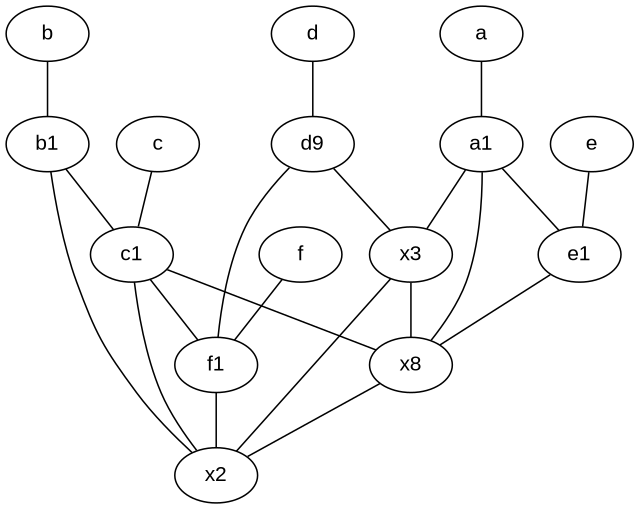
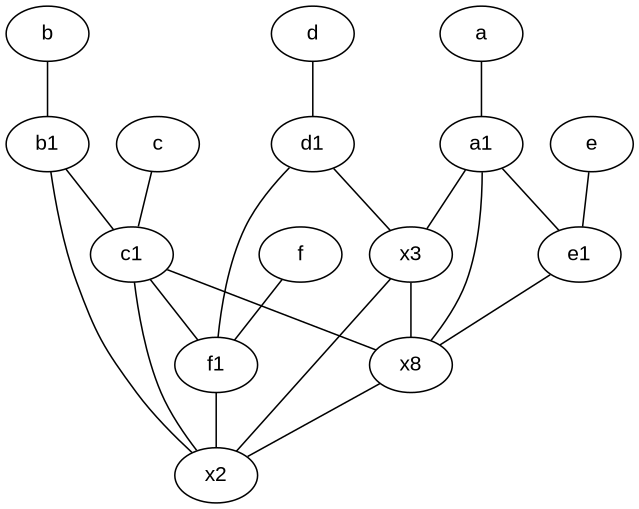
node "d9": label "d9" -> "d1"
